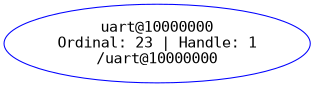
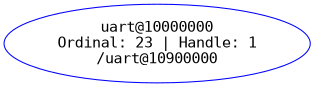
node "uart@10000000 Ordinal: 23 | Handle: 1 /uart@10000000": label "uart@10000000 Ordinal: 23 | Handle: 1 /uart@10000000" -> "uart@10000000 Ordinal: 23 | Handle: 1 /uart@10900000"
